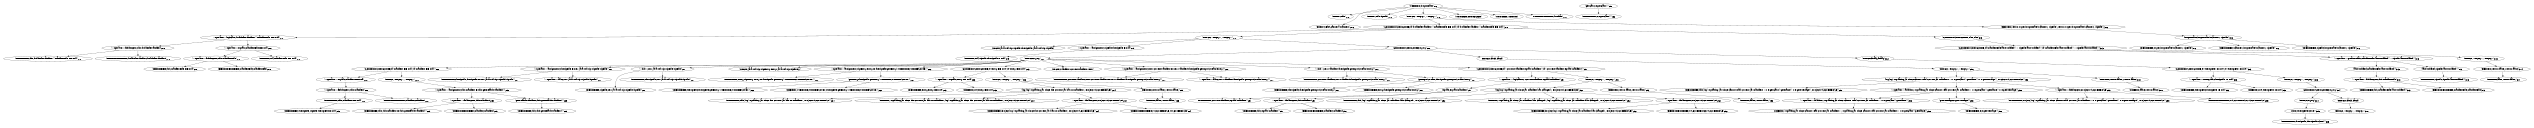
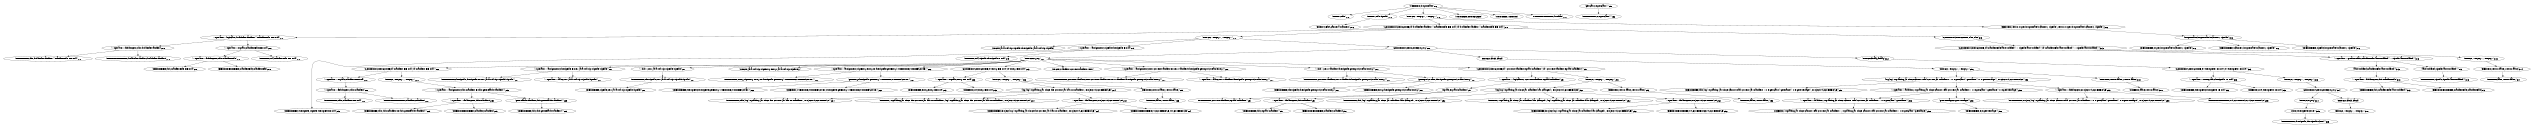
edge "(METHOD,isUpToDate)" -> "(PARAM,FileScanner[] scanners)": now "(PARAM,File zipFile)" -> "(PARAM,FileScanner[] scanners)"
edge "(<init>,new java.util.zip.ZipFile(zipFile))" -> "(IDENTIFIER,zipFile,new java.util.zip.ZipFile(zipFile))": now "(IDENTIFIER,theZipFile,new java.util.zip.ZipFile(zipFile))" -> "(IDENTIFIER,zipFile,new java.util.zip.ZipFile(zipFile))"
edge "(IDENTIFIER,this,manifest == null)" -> "(IDENTIFIER,theZipFile,ZipFile theZipFile = null)": now "(<operator>.assignment,ZipFile theZipFile = null)" -> "(IDENTIFIER,theZipFile,ZipFile theZipFile = null)"
